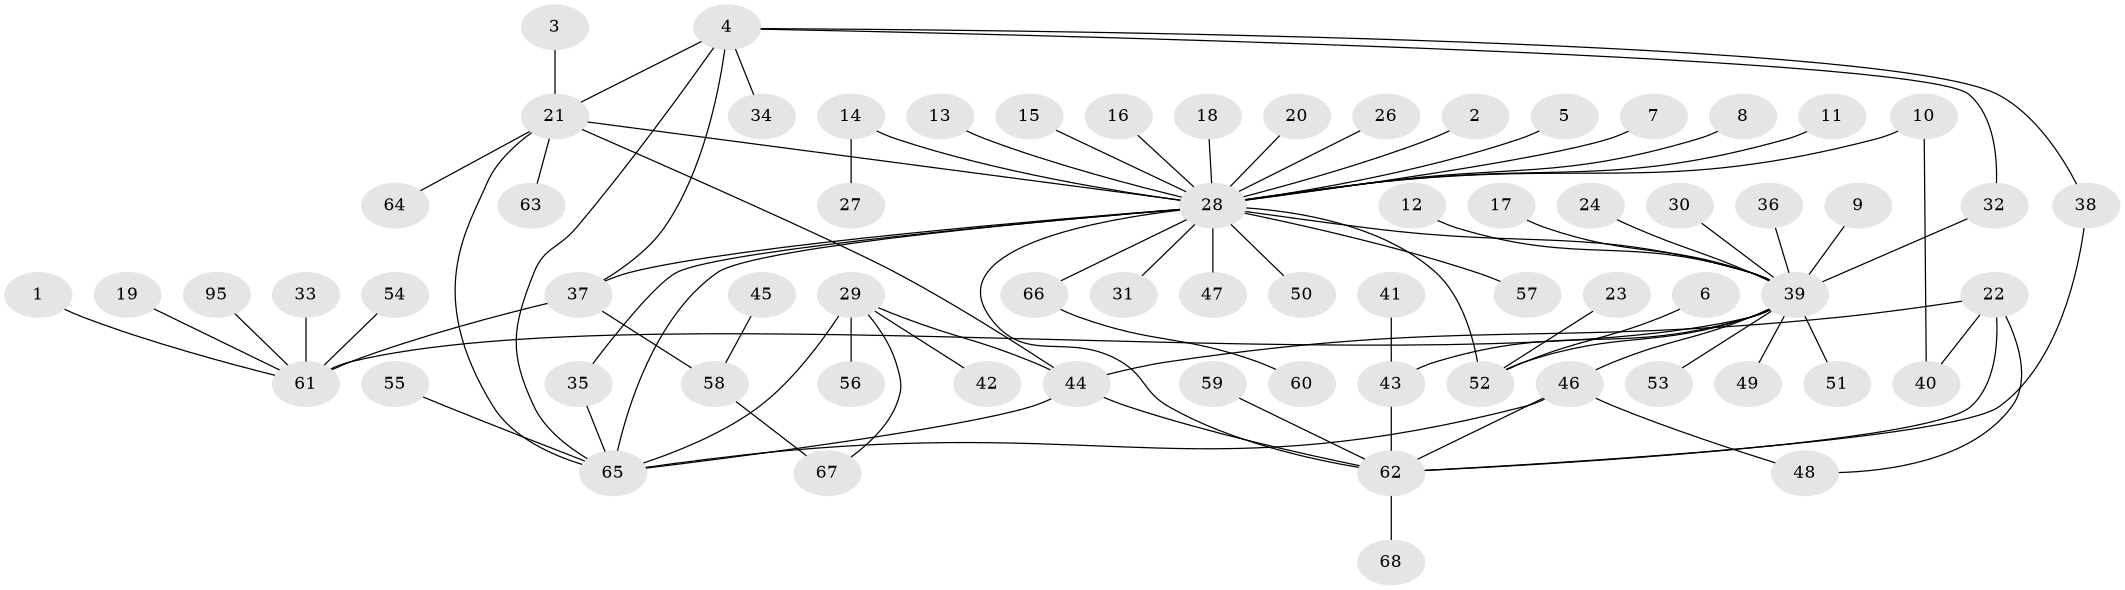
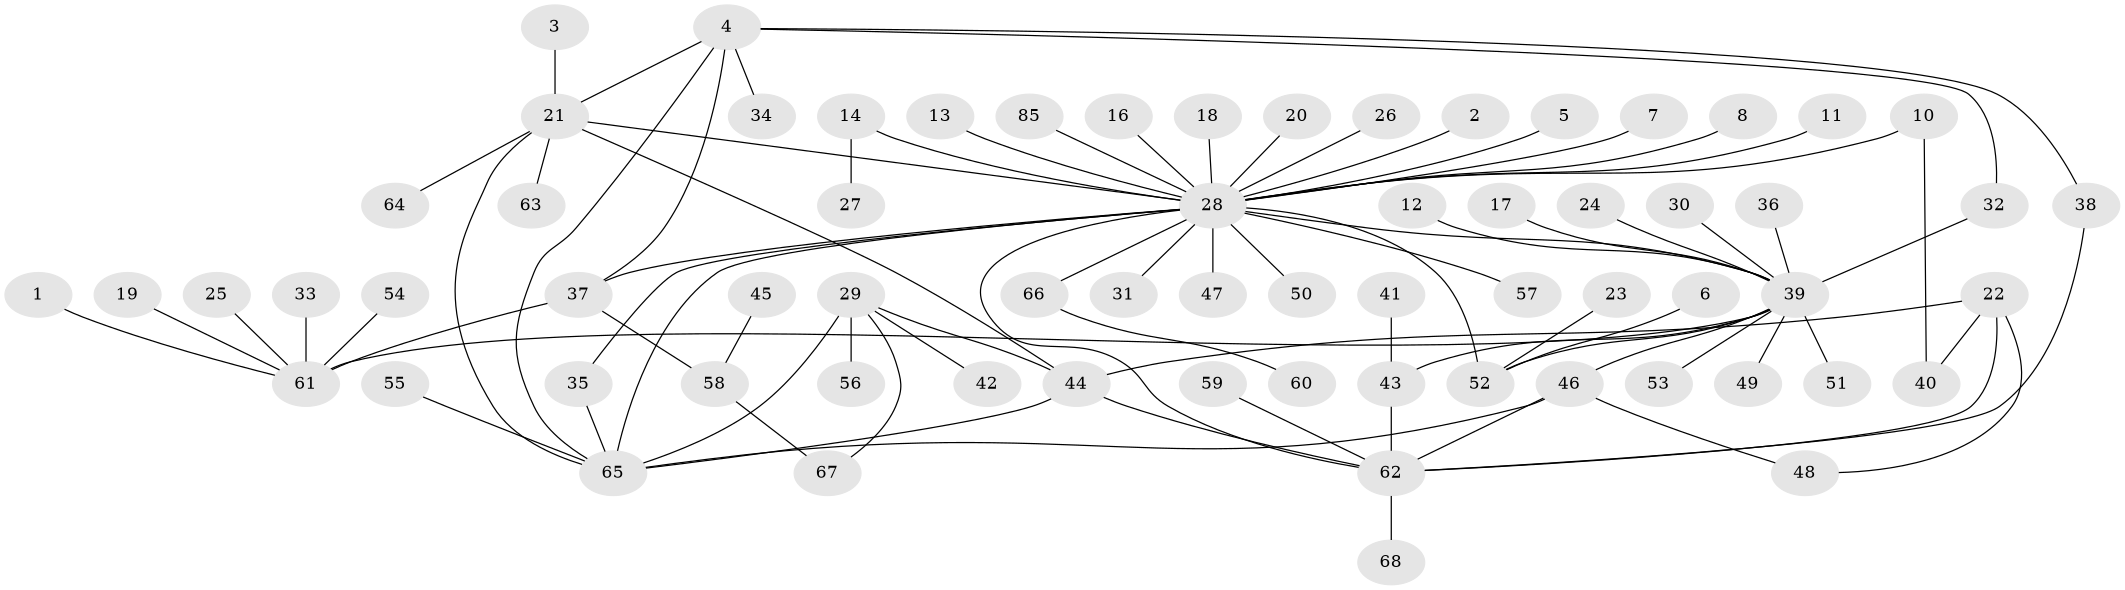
node "15": label "15" -> "85"
node "9": removed
node "95": label "95" -> "25"
